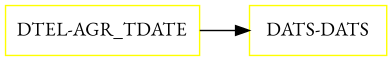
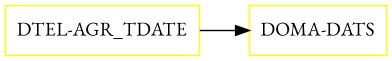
node "DATS-DATS": label "DATS-DATS" -> "DOMA-DATS"
